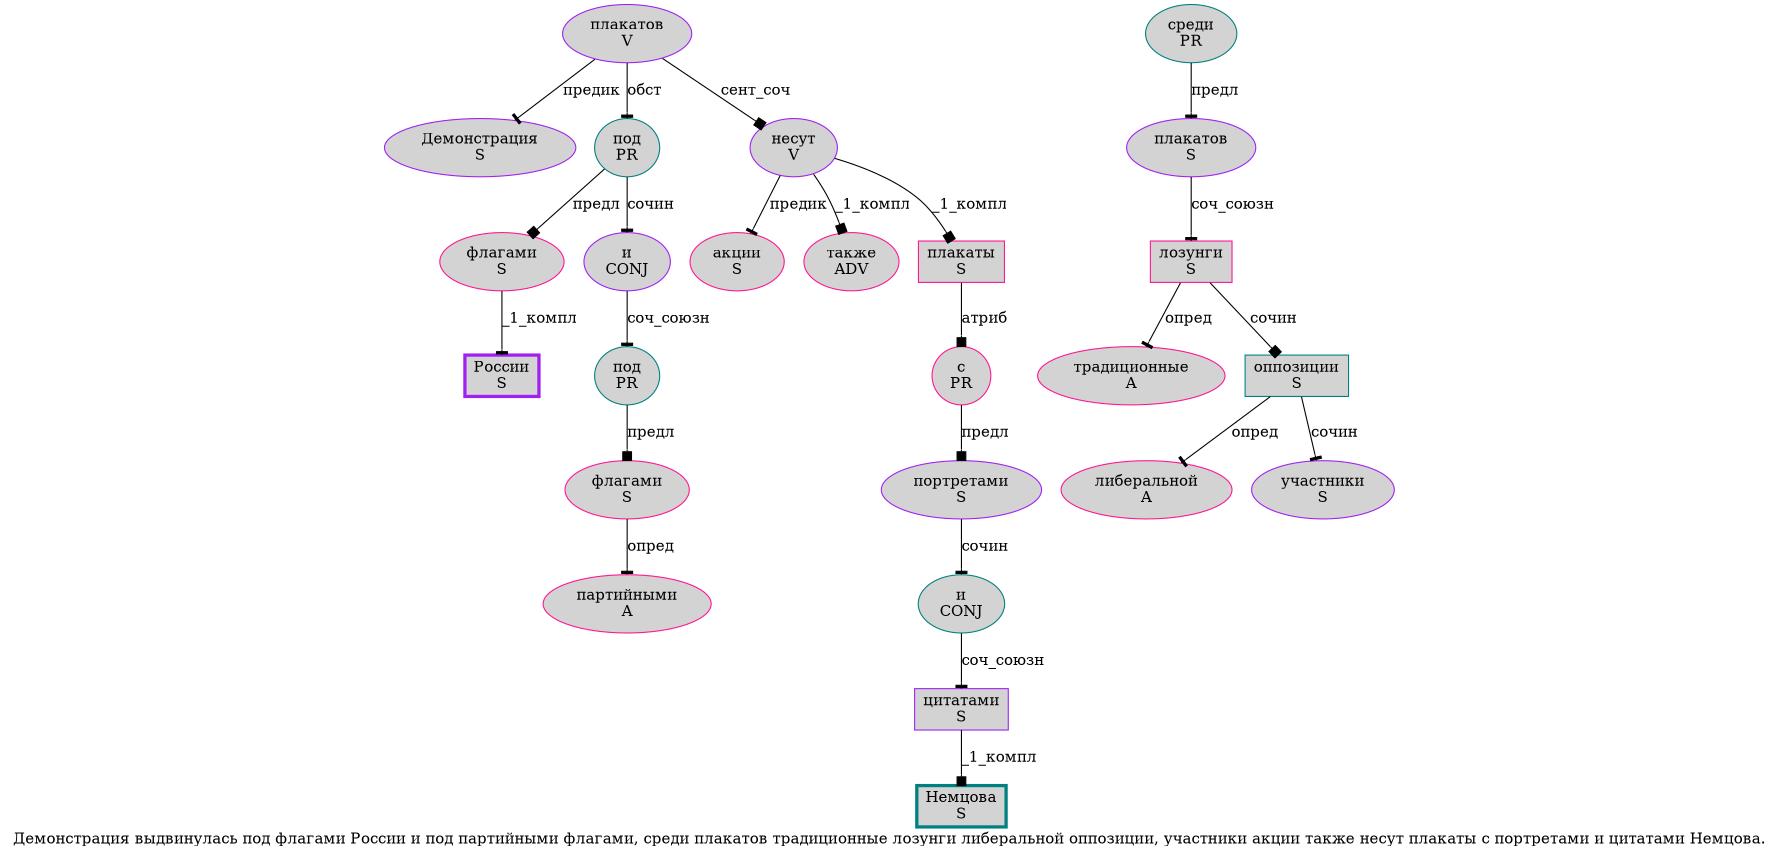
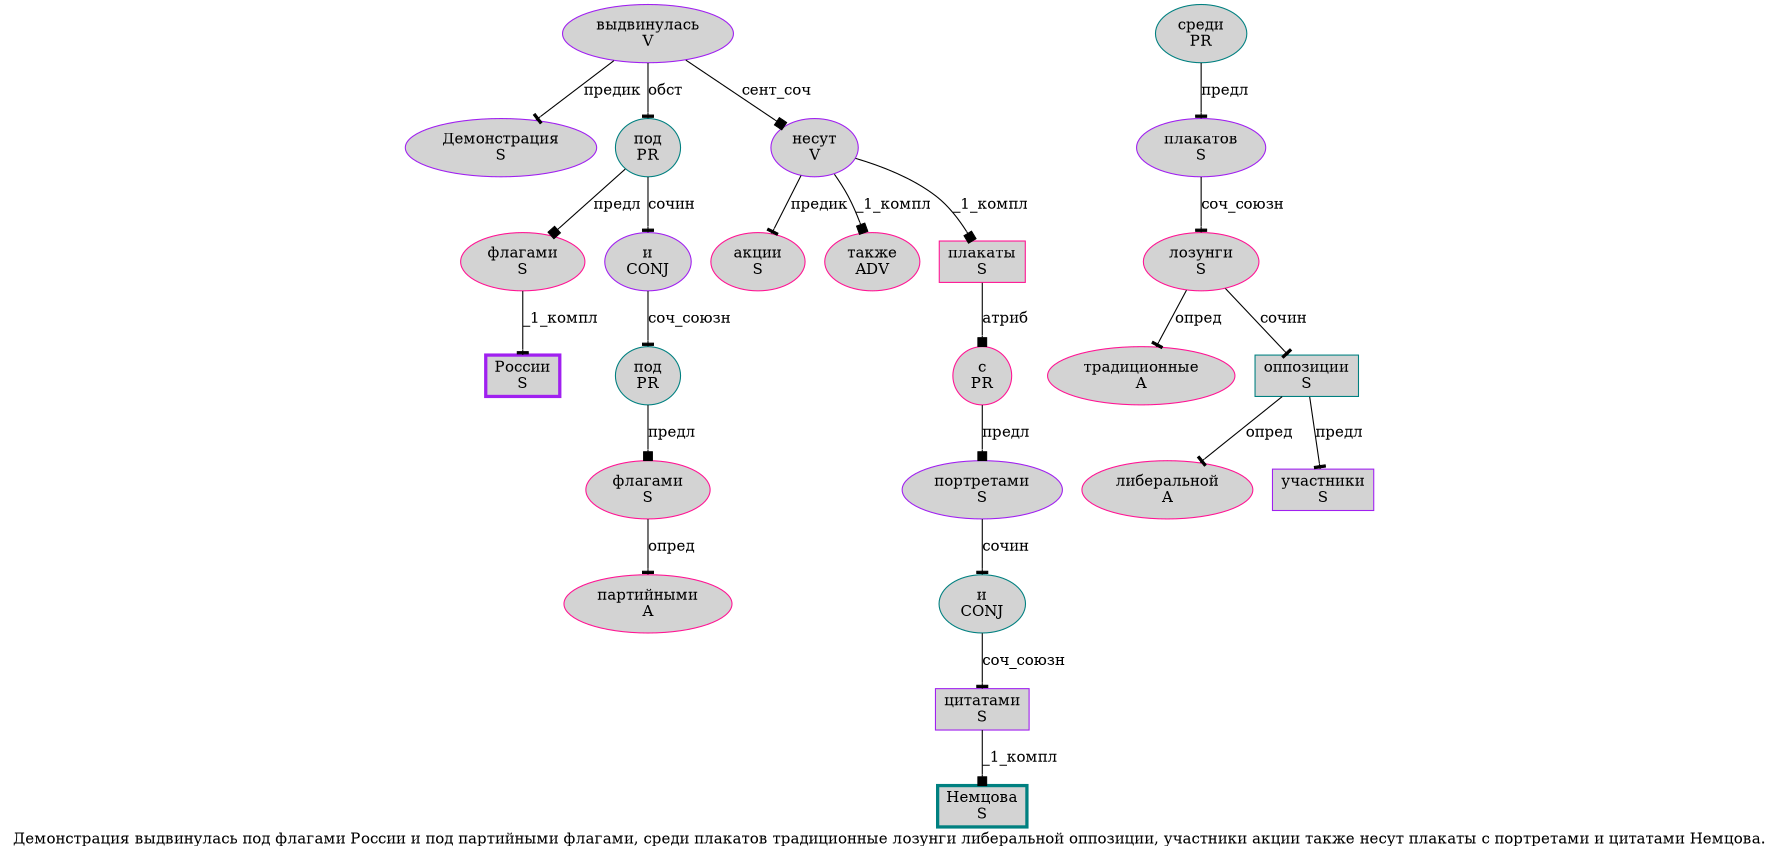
node "плакатов V": label "плакатов V" -> "выдвинулась V"
node "лозунги S": shape box -> ellipse
edge "лозунги S" -> "оппозиции S": arrowhead box -> tee
edge "оппозиции S" -> "участники S": label "сочин" -> "предл"
node "участники S": shape ellipse -> box
